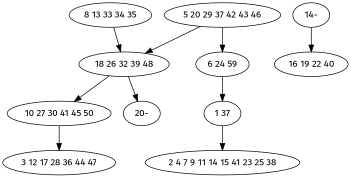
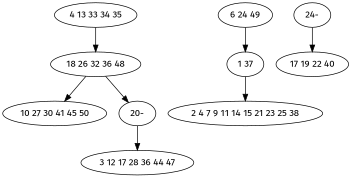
node "8 13 33 34 35": label "8 13 33 34 35" -> "4 13 33 34 35"
node "5 20 29 37 42 43 46": removed
node "14-": label "14-" -> "24-"
node "18 26 32 39 48": label "18 26 32 39 48" -> "18 26 32 36 48"
node "6 24 59": label "6 24 59" -> "6 24 49"
node "16 19 22 40": label "16 19 22 40" -> "17 19 22 40"
edge "10 27 30 41 45 50" -> "3 12 17 28 36 44 47": now "20-" -> "3 12 17 28 36 44 47"
node "2 4 7 9 11 14 15 41 23 25 38": label "2 4 7 9 11 14 15 41 23 25 38" -> "2 4 7 9 11 14 15 21 23 25 38"
